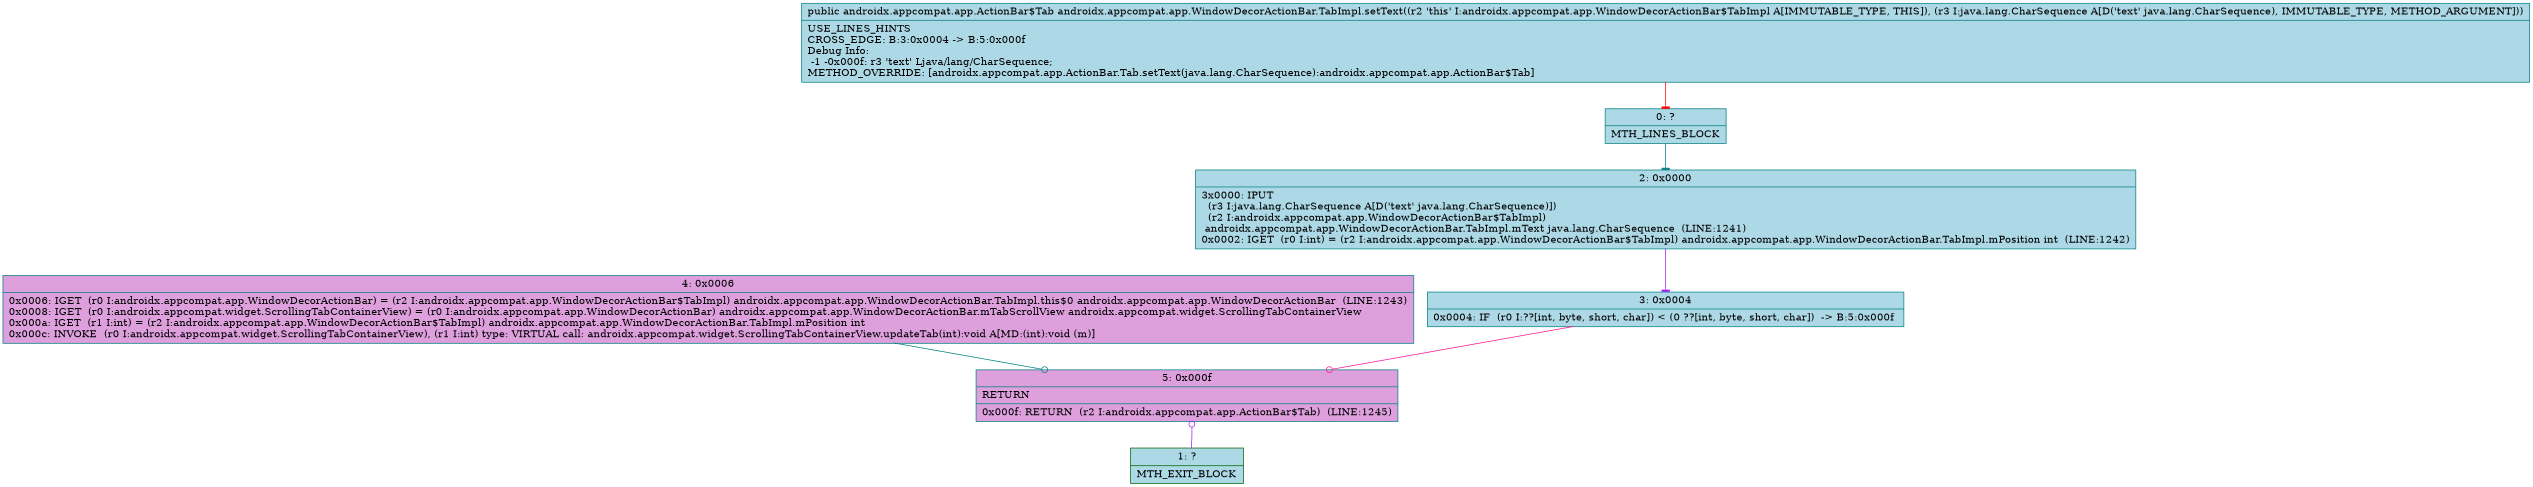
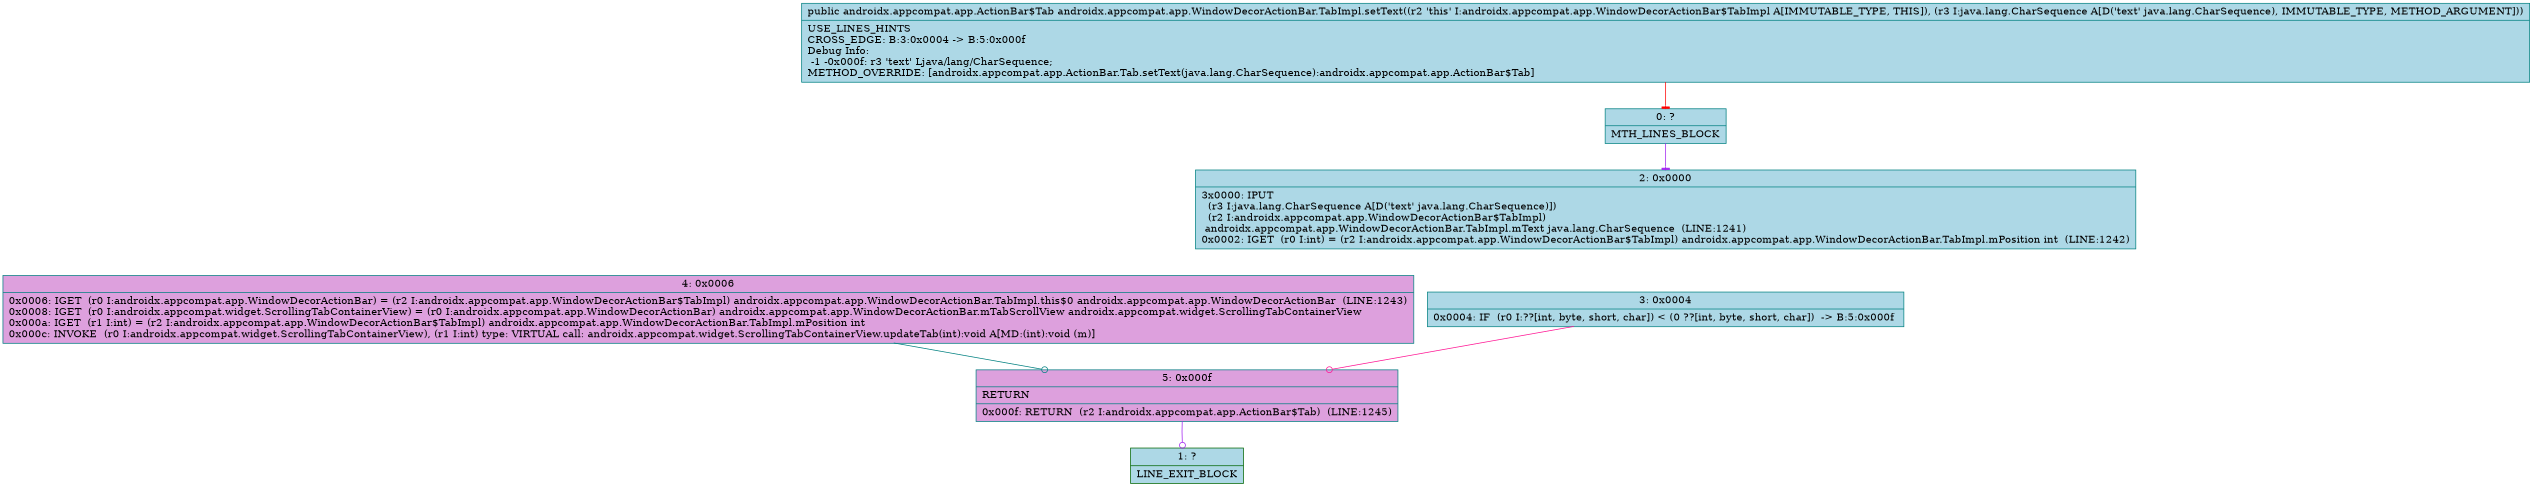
edge "0: ?" -> "2: 0x0000": color teal -> purple
edge "2: 0x0000" -> "3: 0x0004": removed
edge "1: ?" -> "5: 0x000f": reversed
node "1: ?": text "MTH_EXIT_BLOCK" -> "LINE_EXIT_BLOCK"
